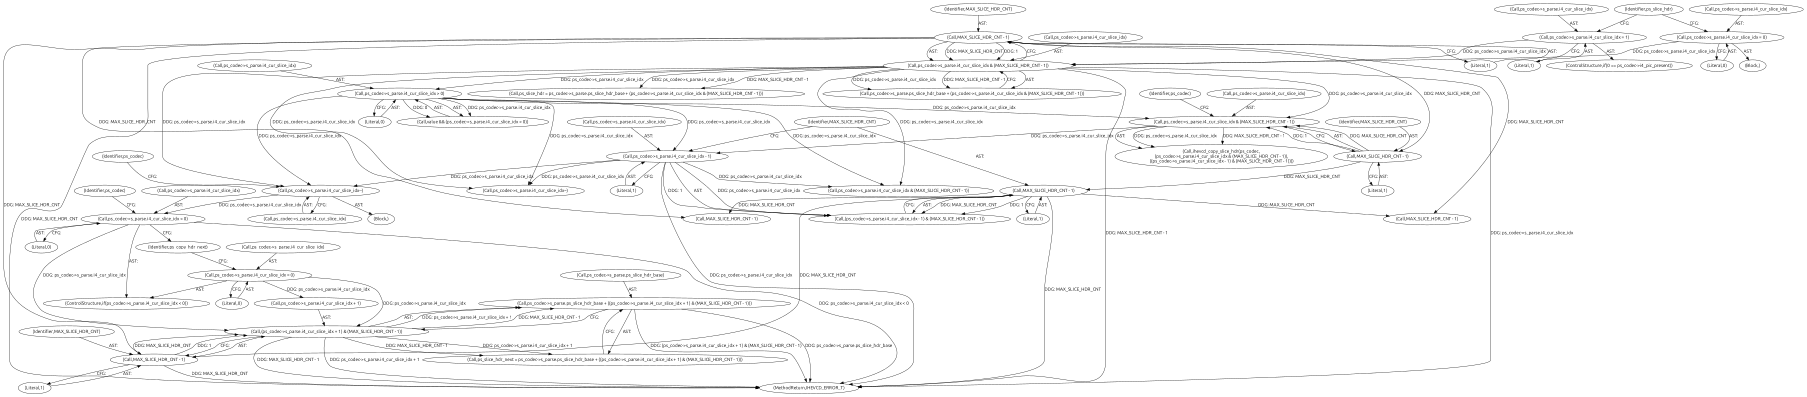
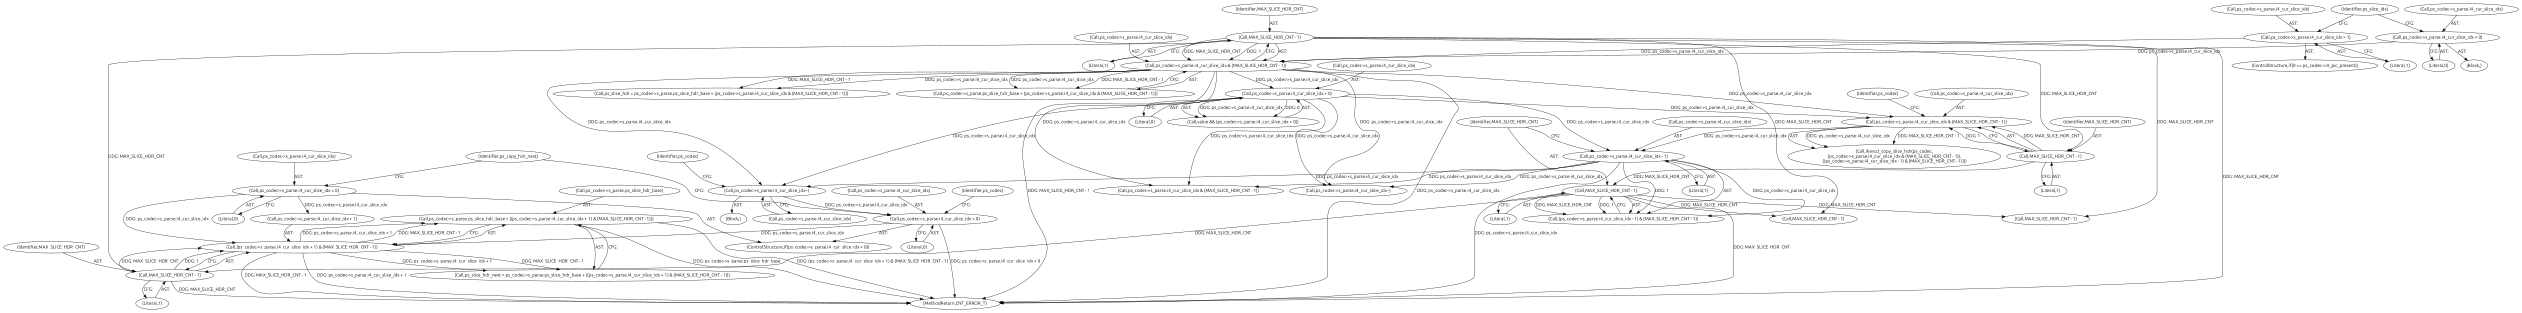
node "(Identifier,ps_slice_hdr)": label "(Identifier,ps_slice_hdr)" -> "(Identifier,ps_slice_idx)"
edge "(Call,ps_codec->s_parse.i4_cur_slice_idx < 0)" -> "(Identifier,ps_copy_hdr_next)": reversed
node "(MethodReturn,IHEVCD_ERROR_T)": label "(MethodReturn,IHEVCD_ERROR_T)" -> "(MethodReturn,CNT_ERROR_T)"
